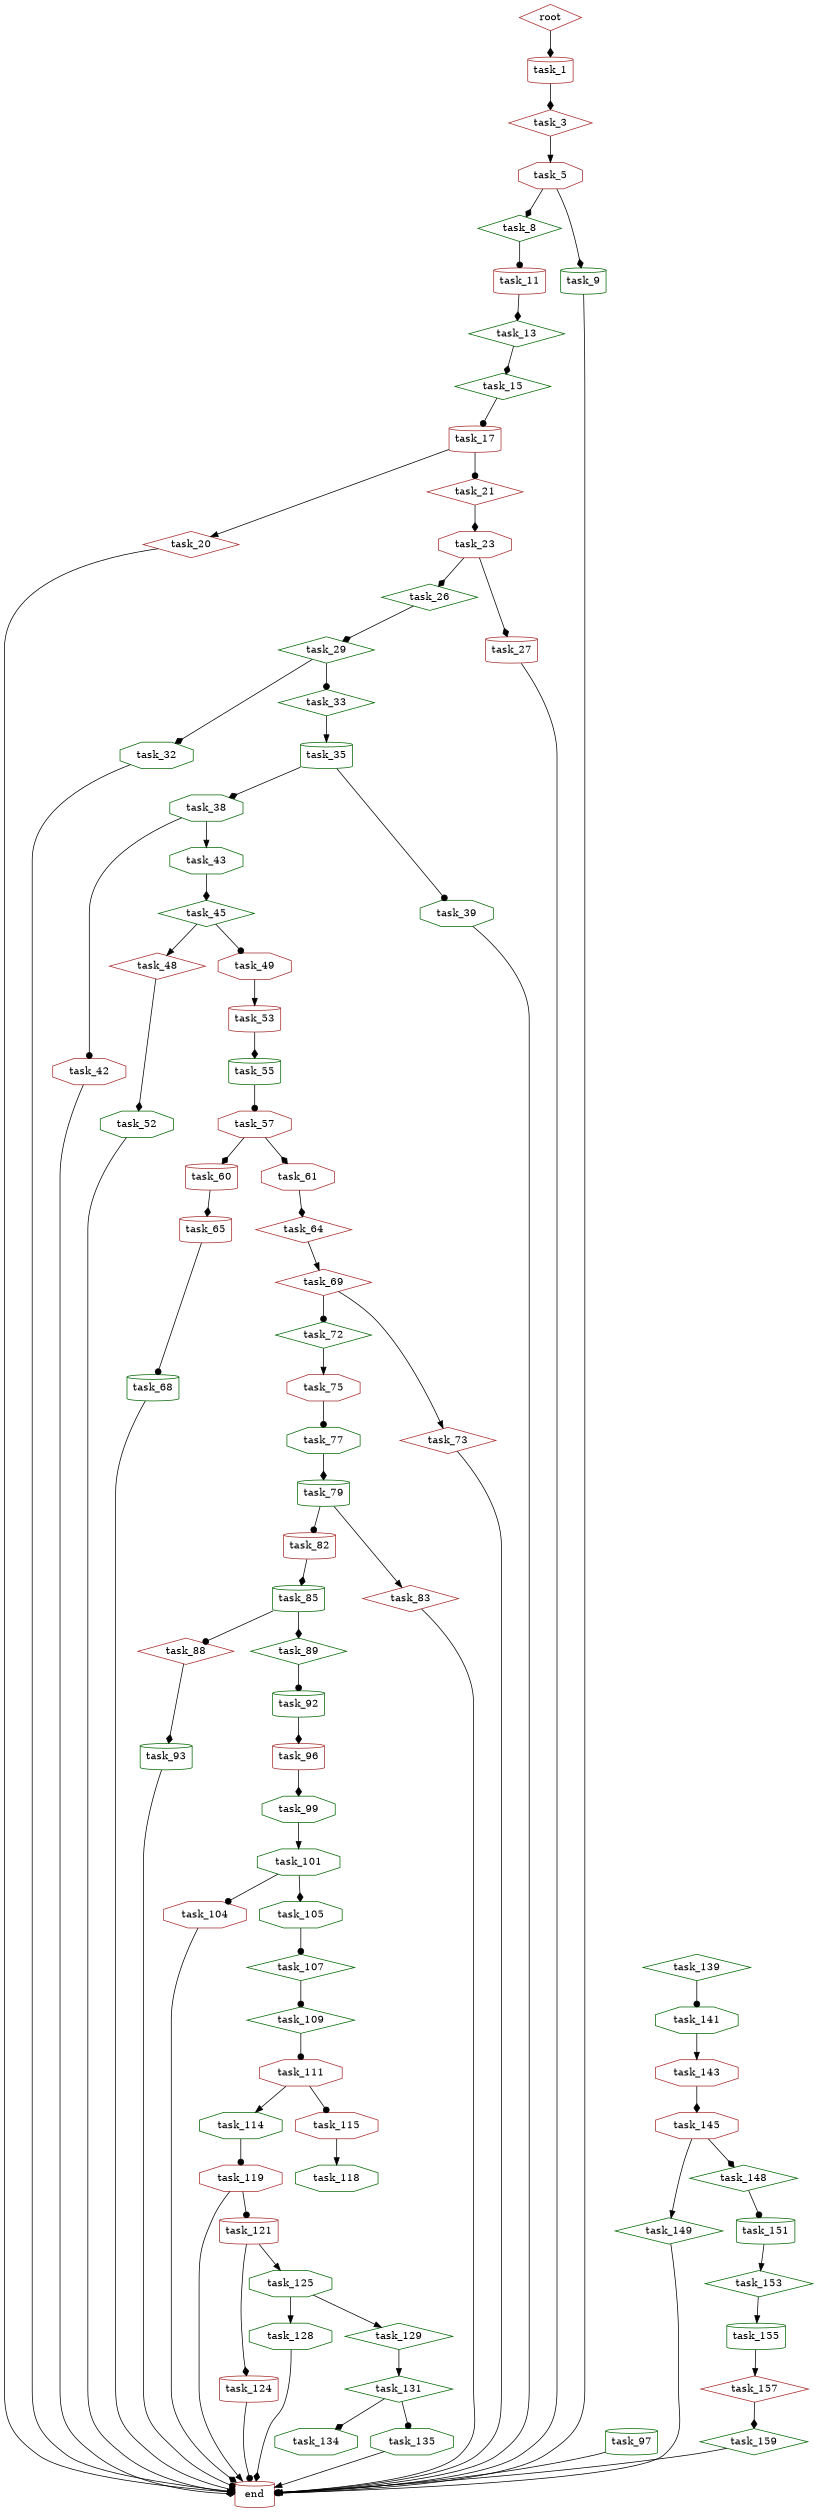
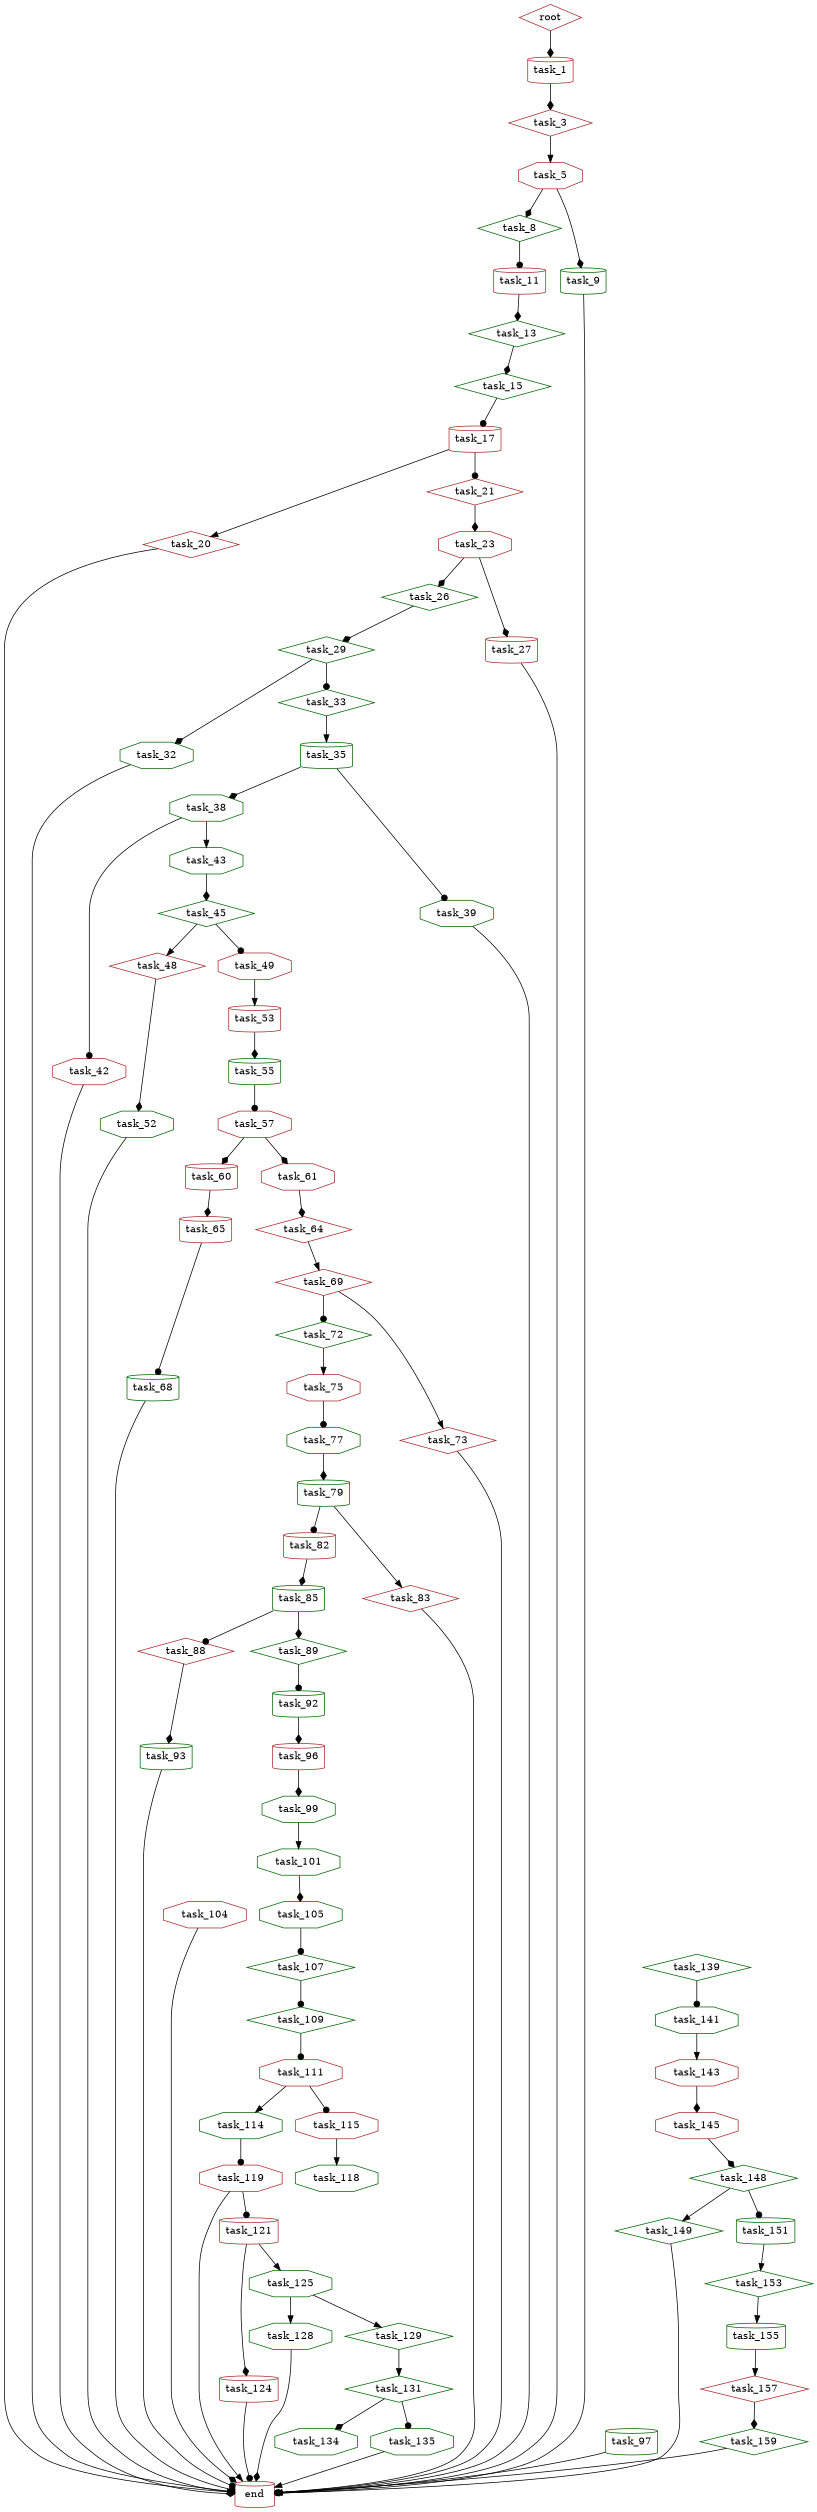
edge "task_101" -> "task_104": removed
edge "task_145" -> "task_149": now "task_148" -> "task_149"
